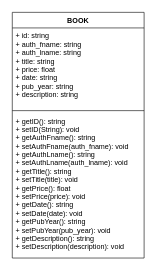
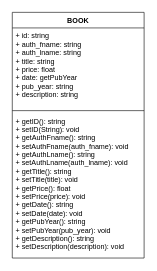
node "+ id: string + auth_fname: string + auth_lname: string + title: string + price: float + date: string + pub_year: string + description: string": label "+ id: string + auth_fname: string + auth_lname: string + title: string + price: float + date: string + pub_year: string + description: string" -> "+ id: string + auth_fname: string + auth_lname: string + title: string + price: float + date: getPubYear + pub_year: string + description: string"
